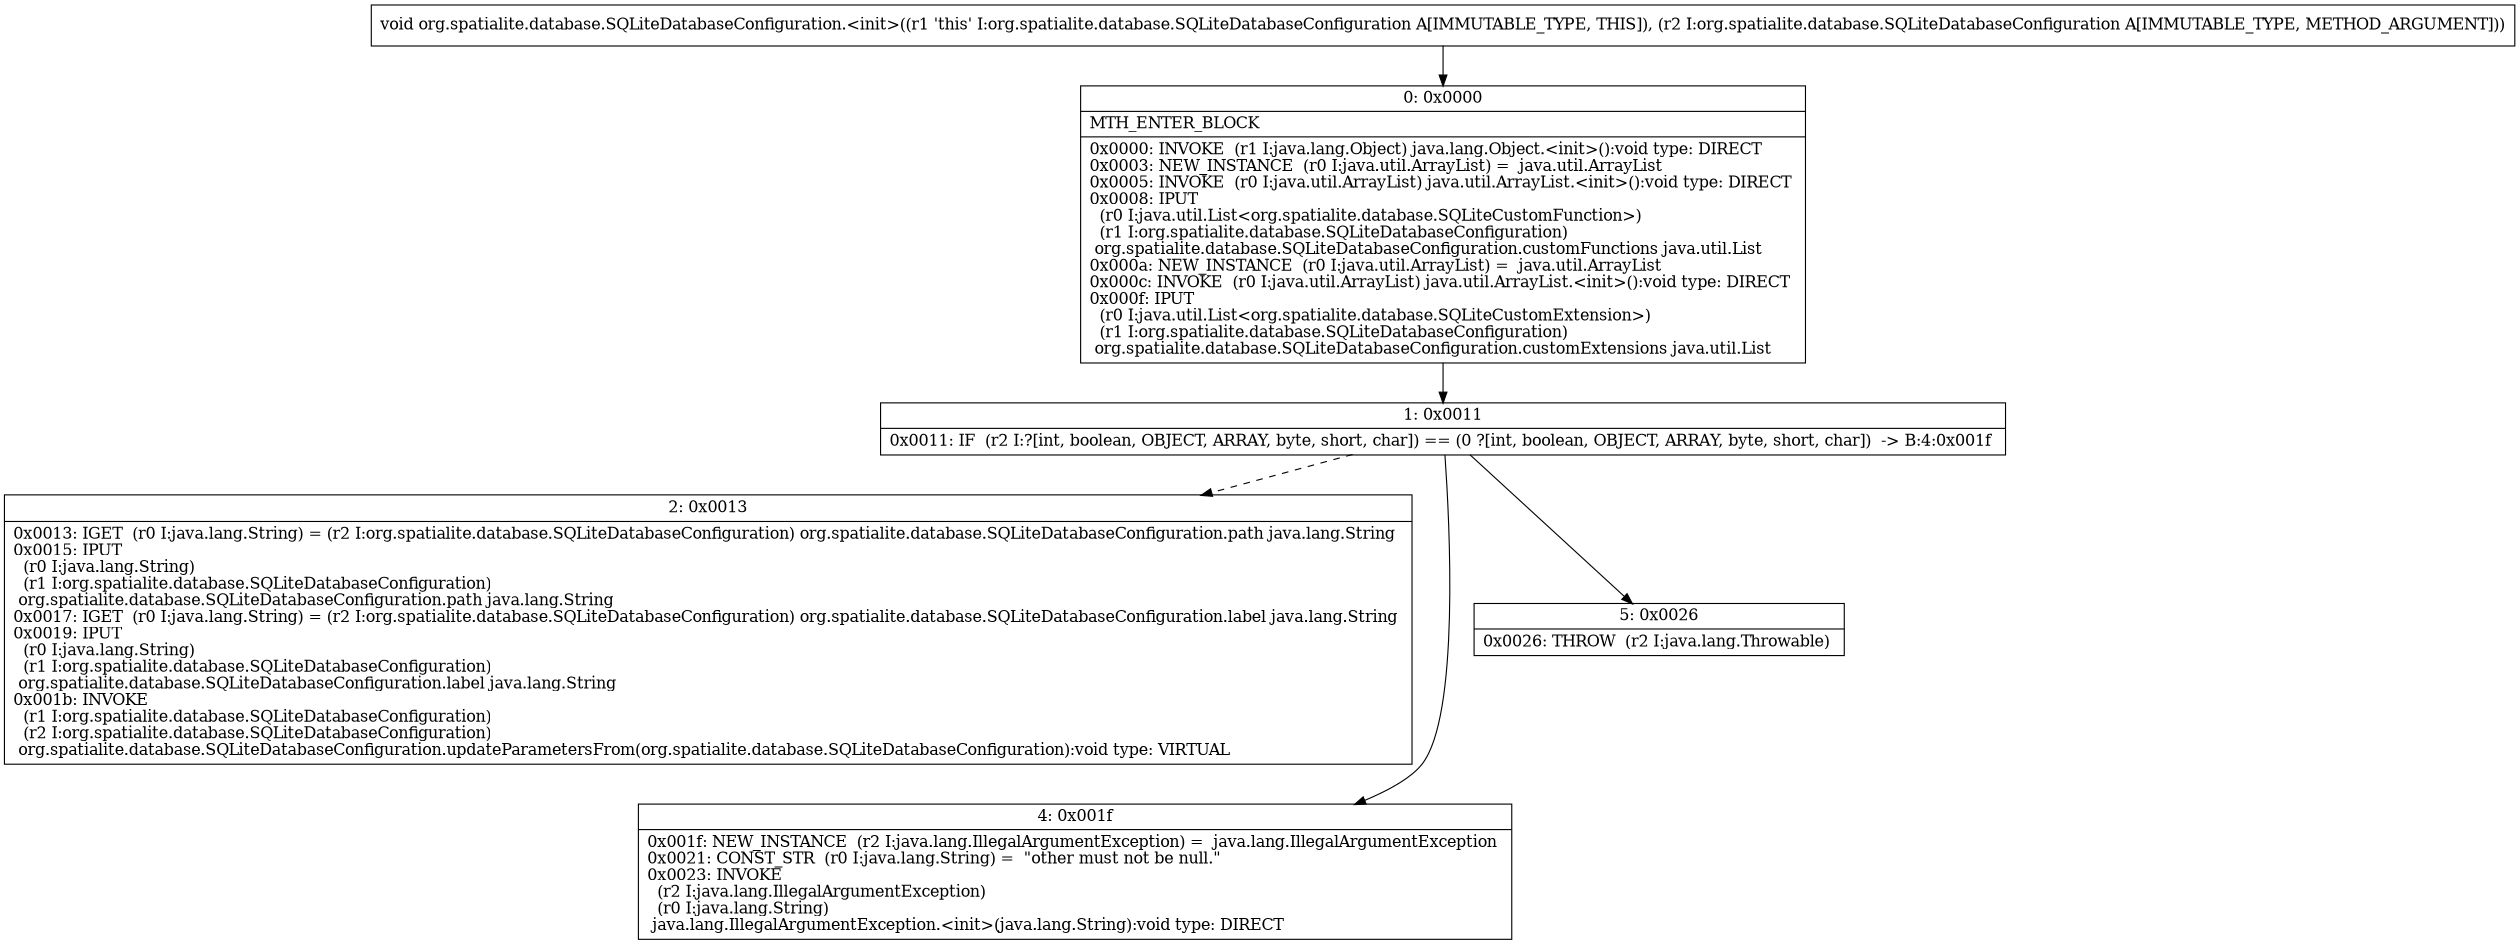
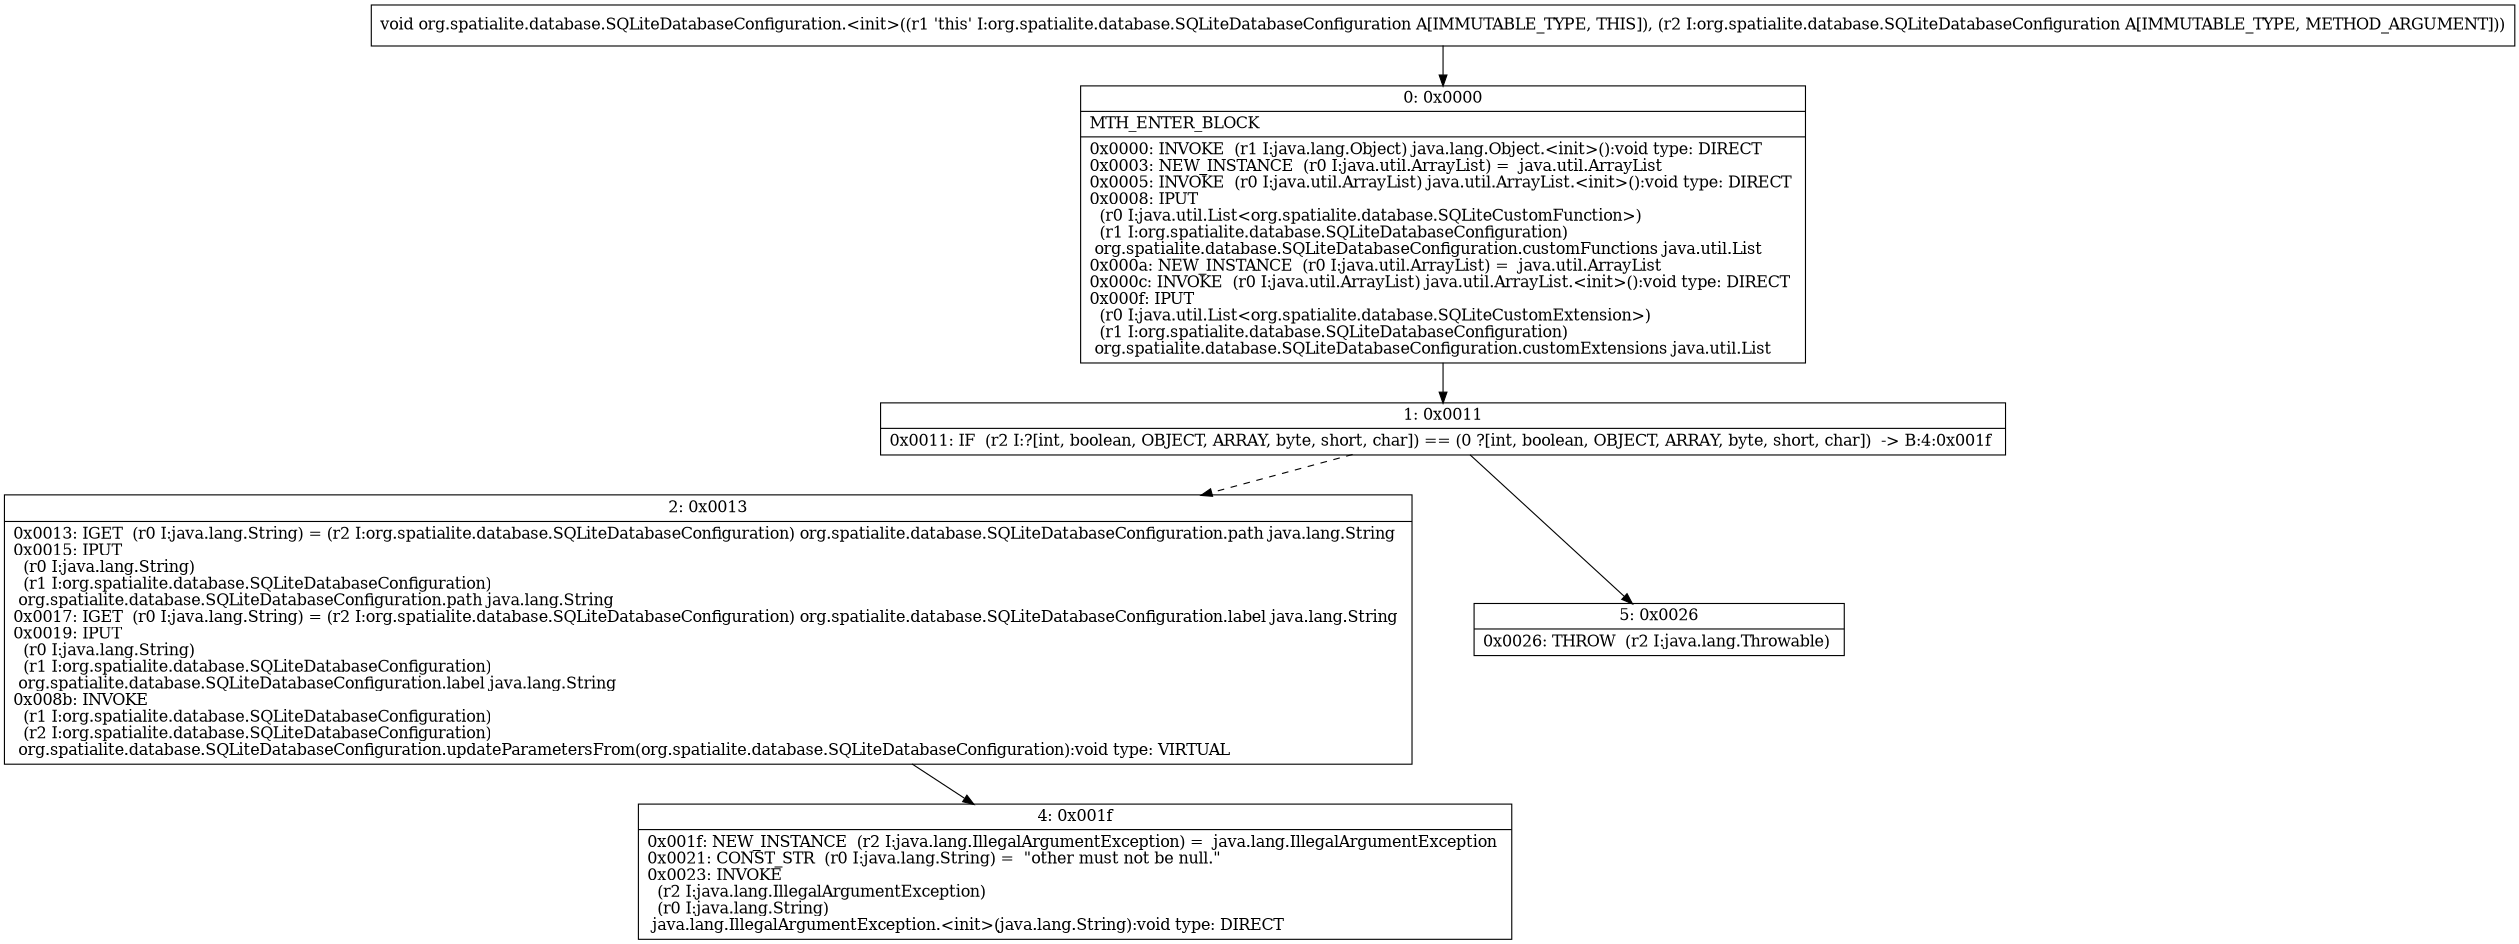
edge "1: 0x0011" -> "4: 0x001f": now "2: 0x0013" -> "4: 0x001f"
node "2: 0x0013": text "0x001b: INVOKE" -> "0x008b: INVOKE"
